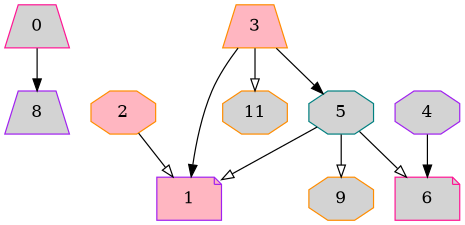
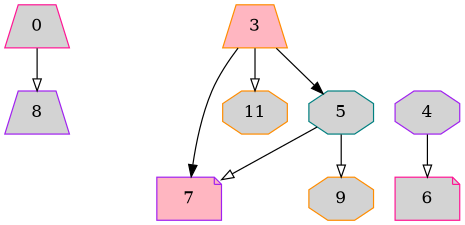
edge "0" -> "8": arrowhead normal -> onormal
node "2": removed
edge "5" -> "6": removed
edge "4" -> "6": arrowhead normal -> onormal
node "1": label "1" -> "7"
